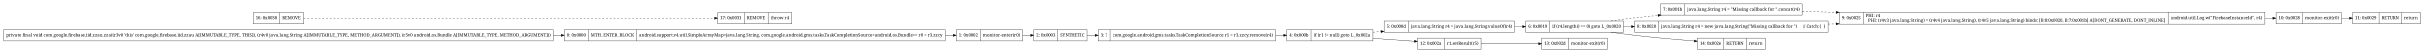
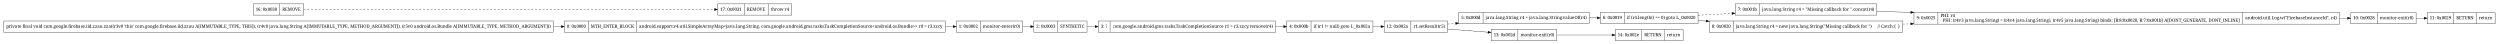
edge "7: 0x001b" -> "9: 0x0025": style dashed -> solid
edge "4: 0x000b" -> "5: 0x000d": now "12: 0x002a" -> "5: 0x000d"
edge "6: 0x0019" -> "14: 0x002e": now "13: 0x002d" -> "14: 0x002e"
